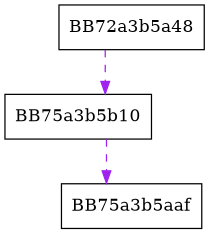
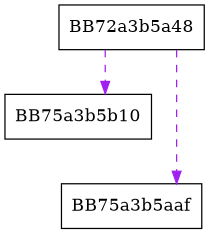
edge "BB75a3b5b10" -> "BB75a3b5aaf": now "BB72a3b5a48" -> "BB75a3b5aaf"
